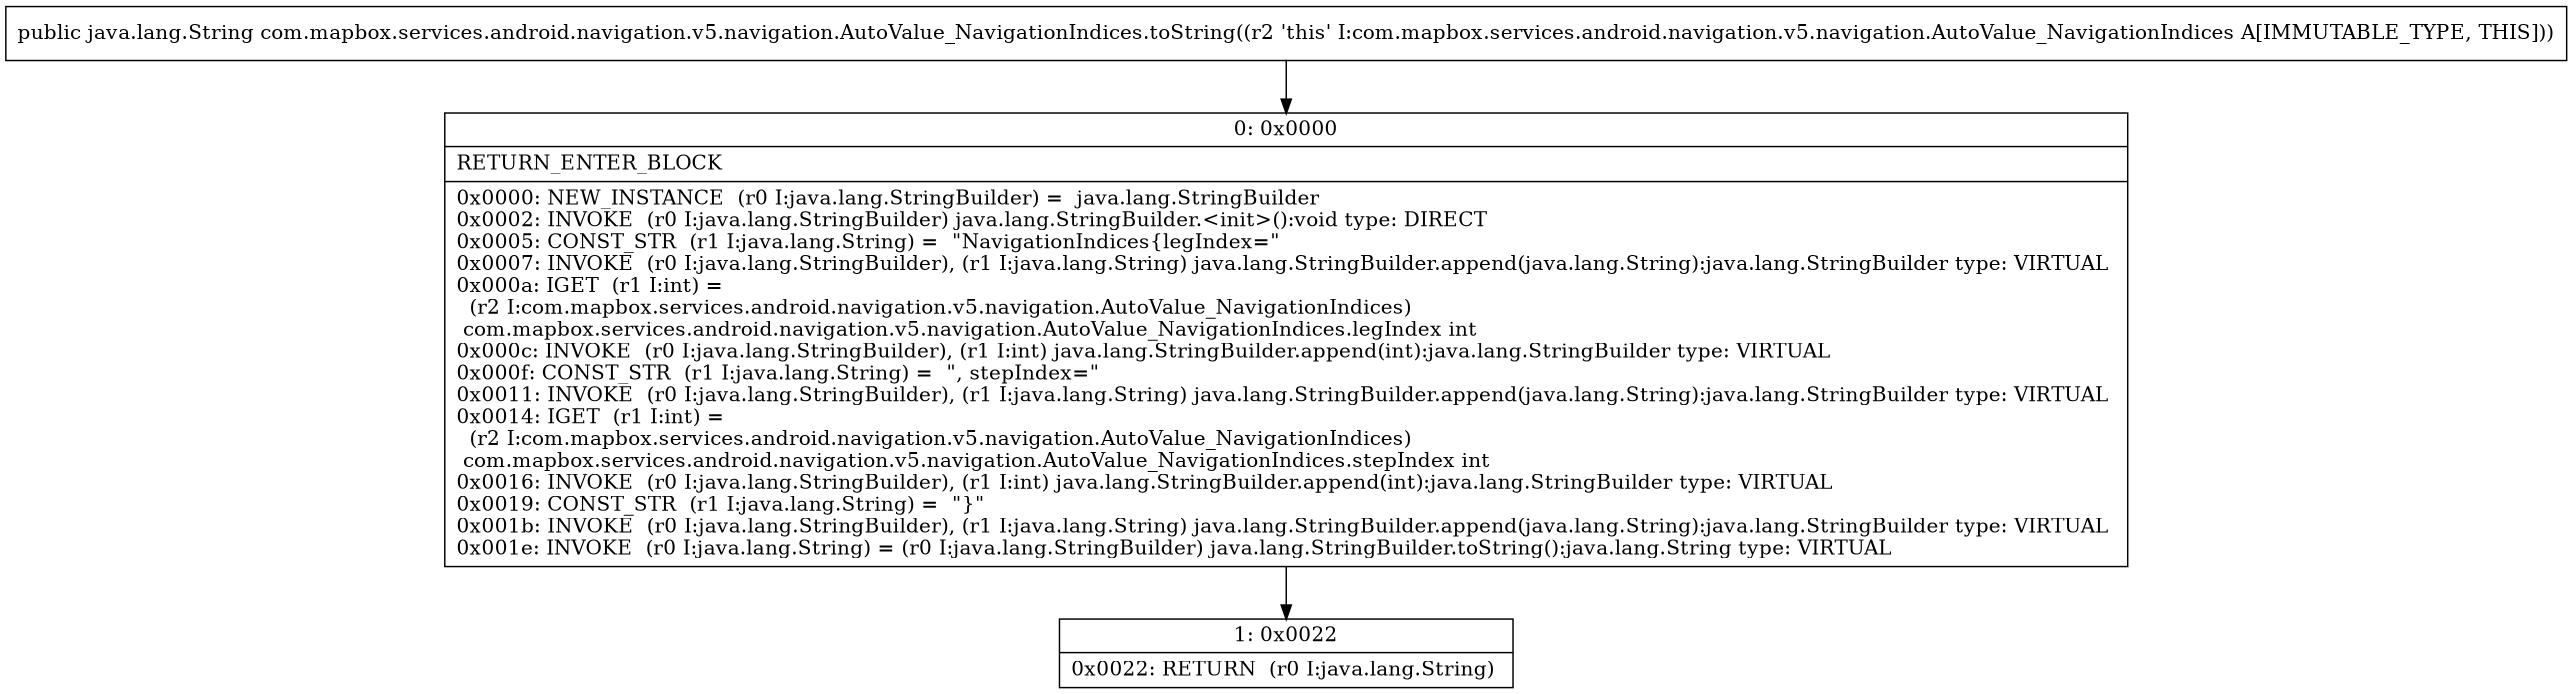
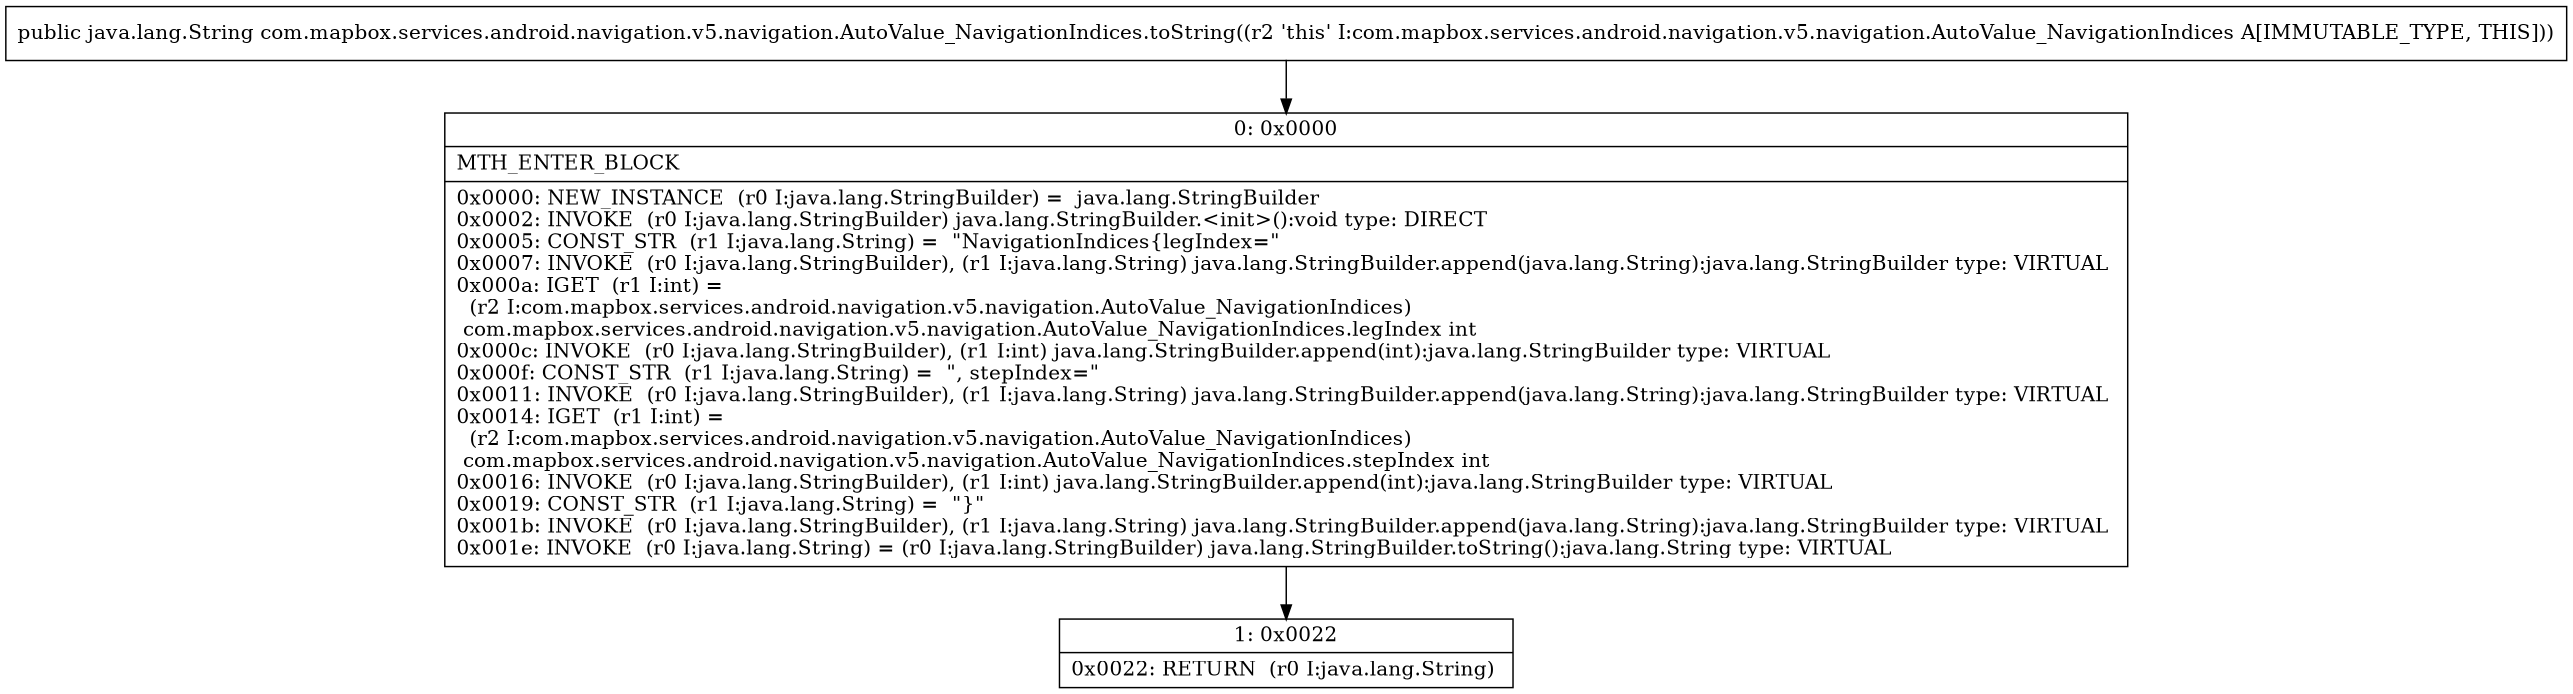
node "0: 0x0000": text "RETURN_ENTER_BLOCK" -> "MTH_ENTER_BLOCK"
